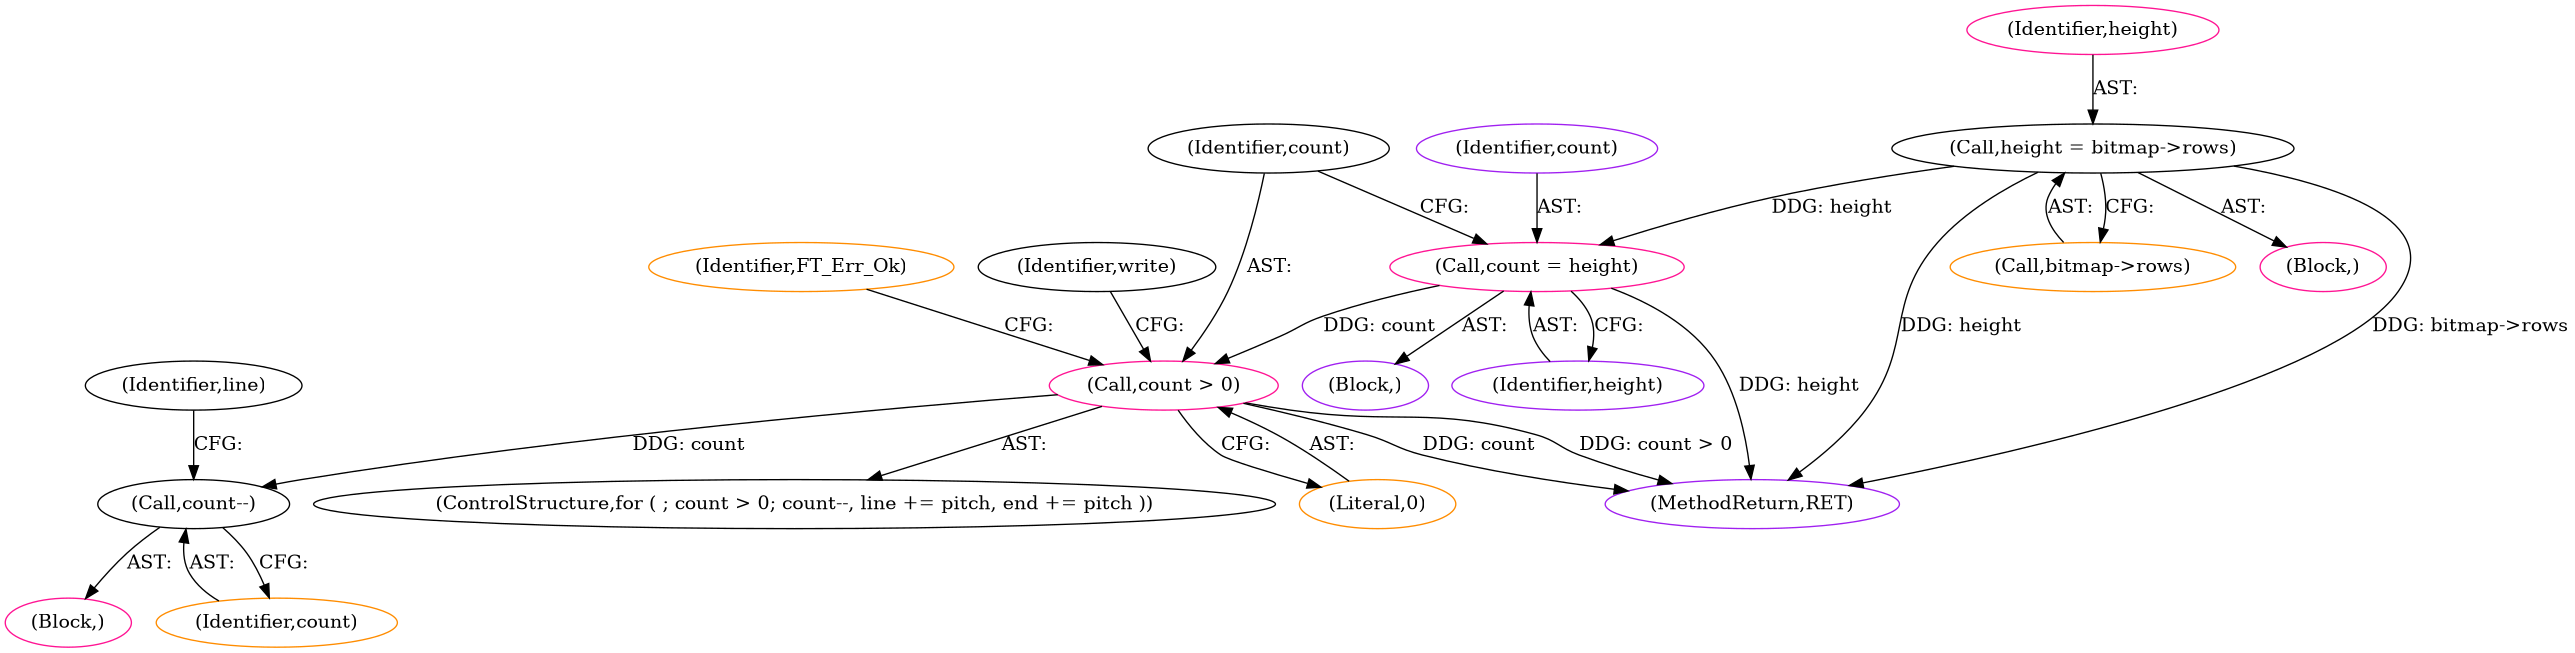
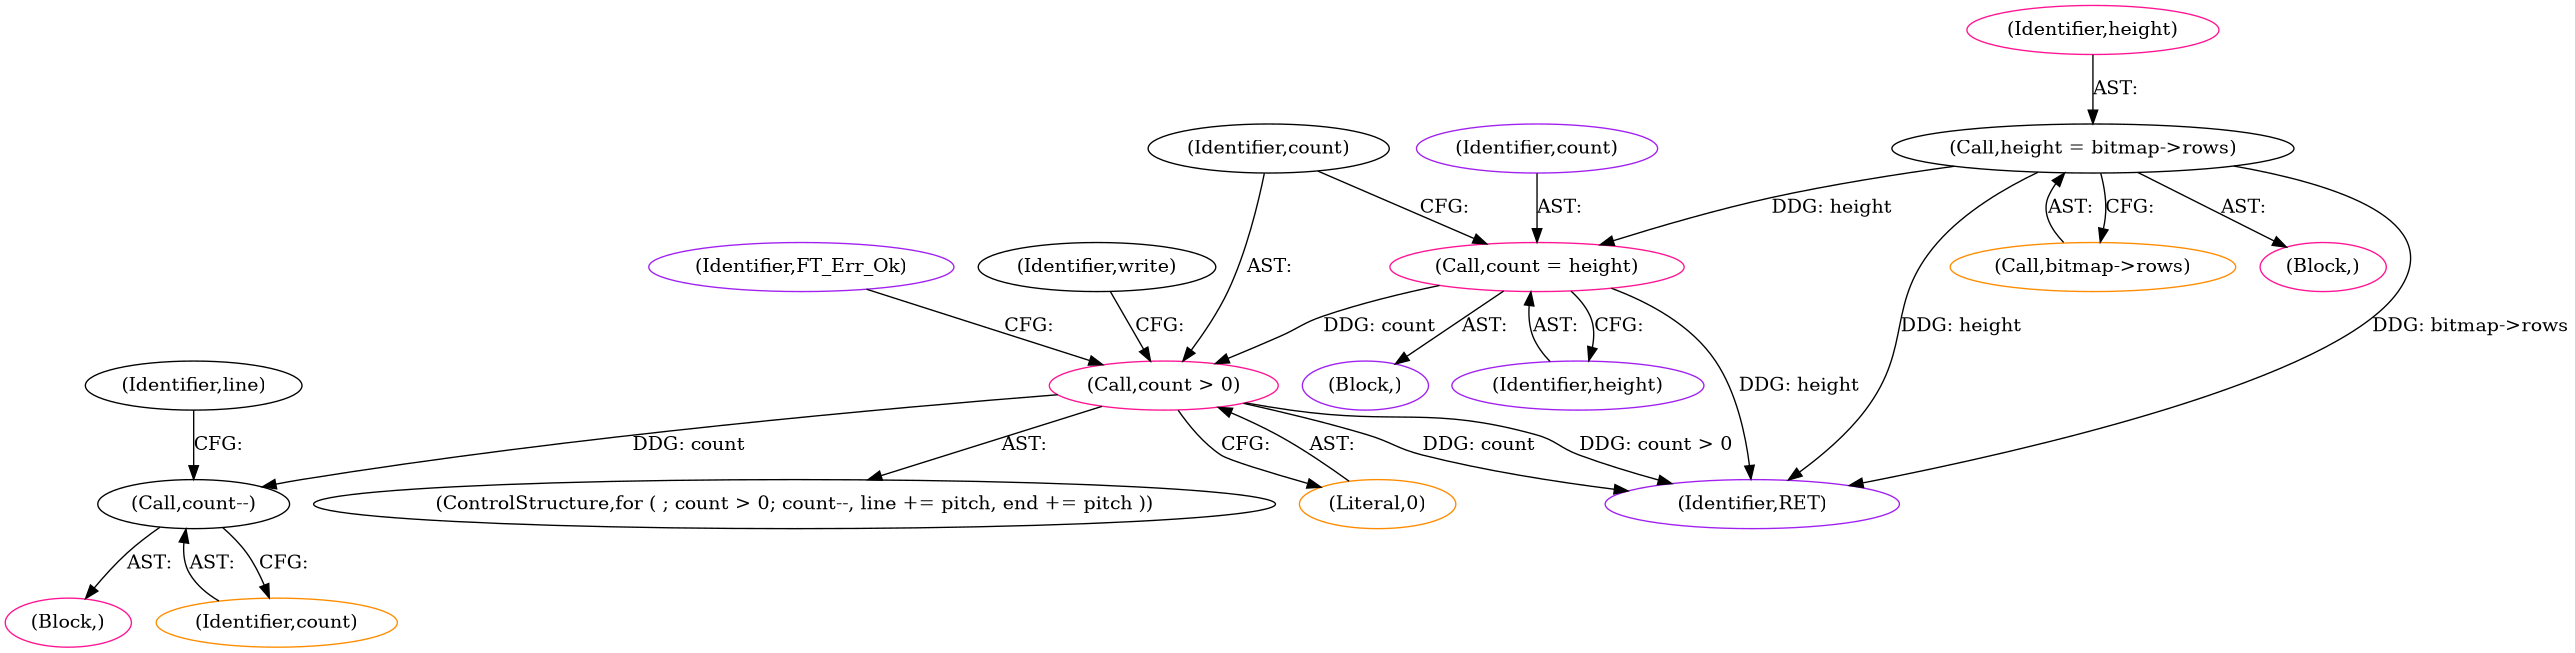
node "(Identifier,FT_Err_Ok)": color darkorange -> purple
node "(MethodReturn,RET)": label "(MethodReturn,RET)" -> "(Identifier,RET)"
